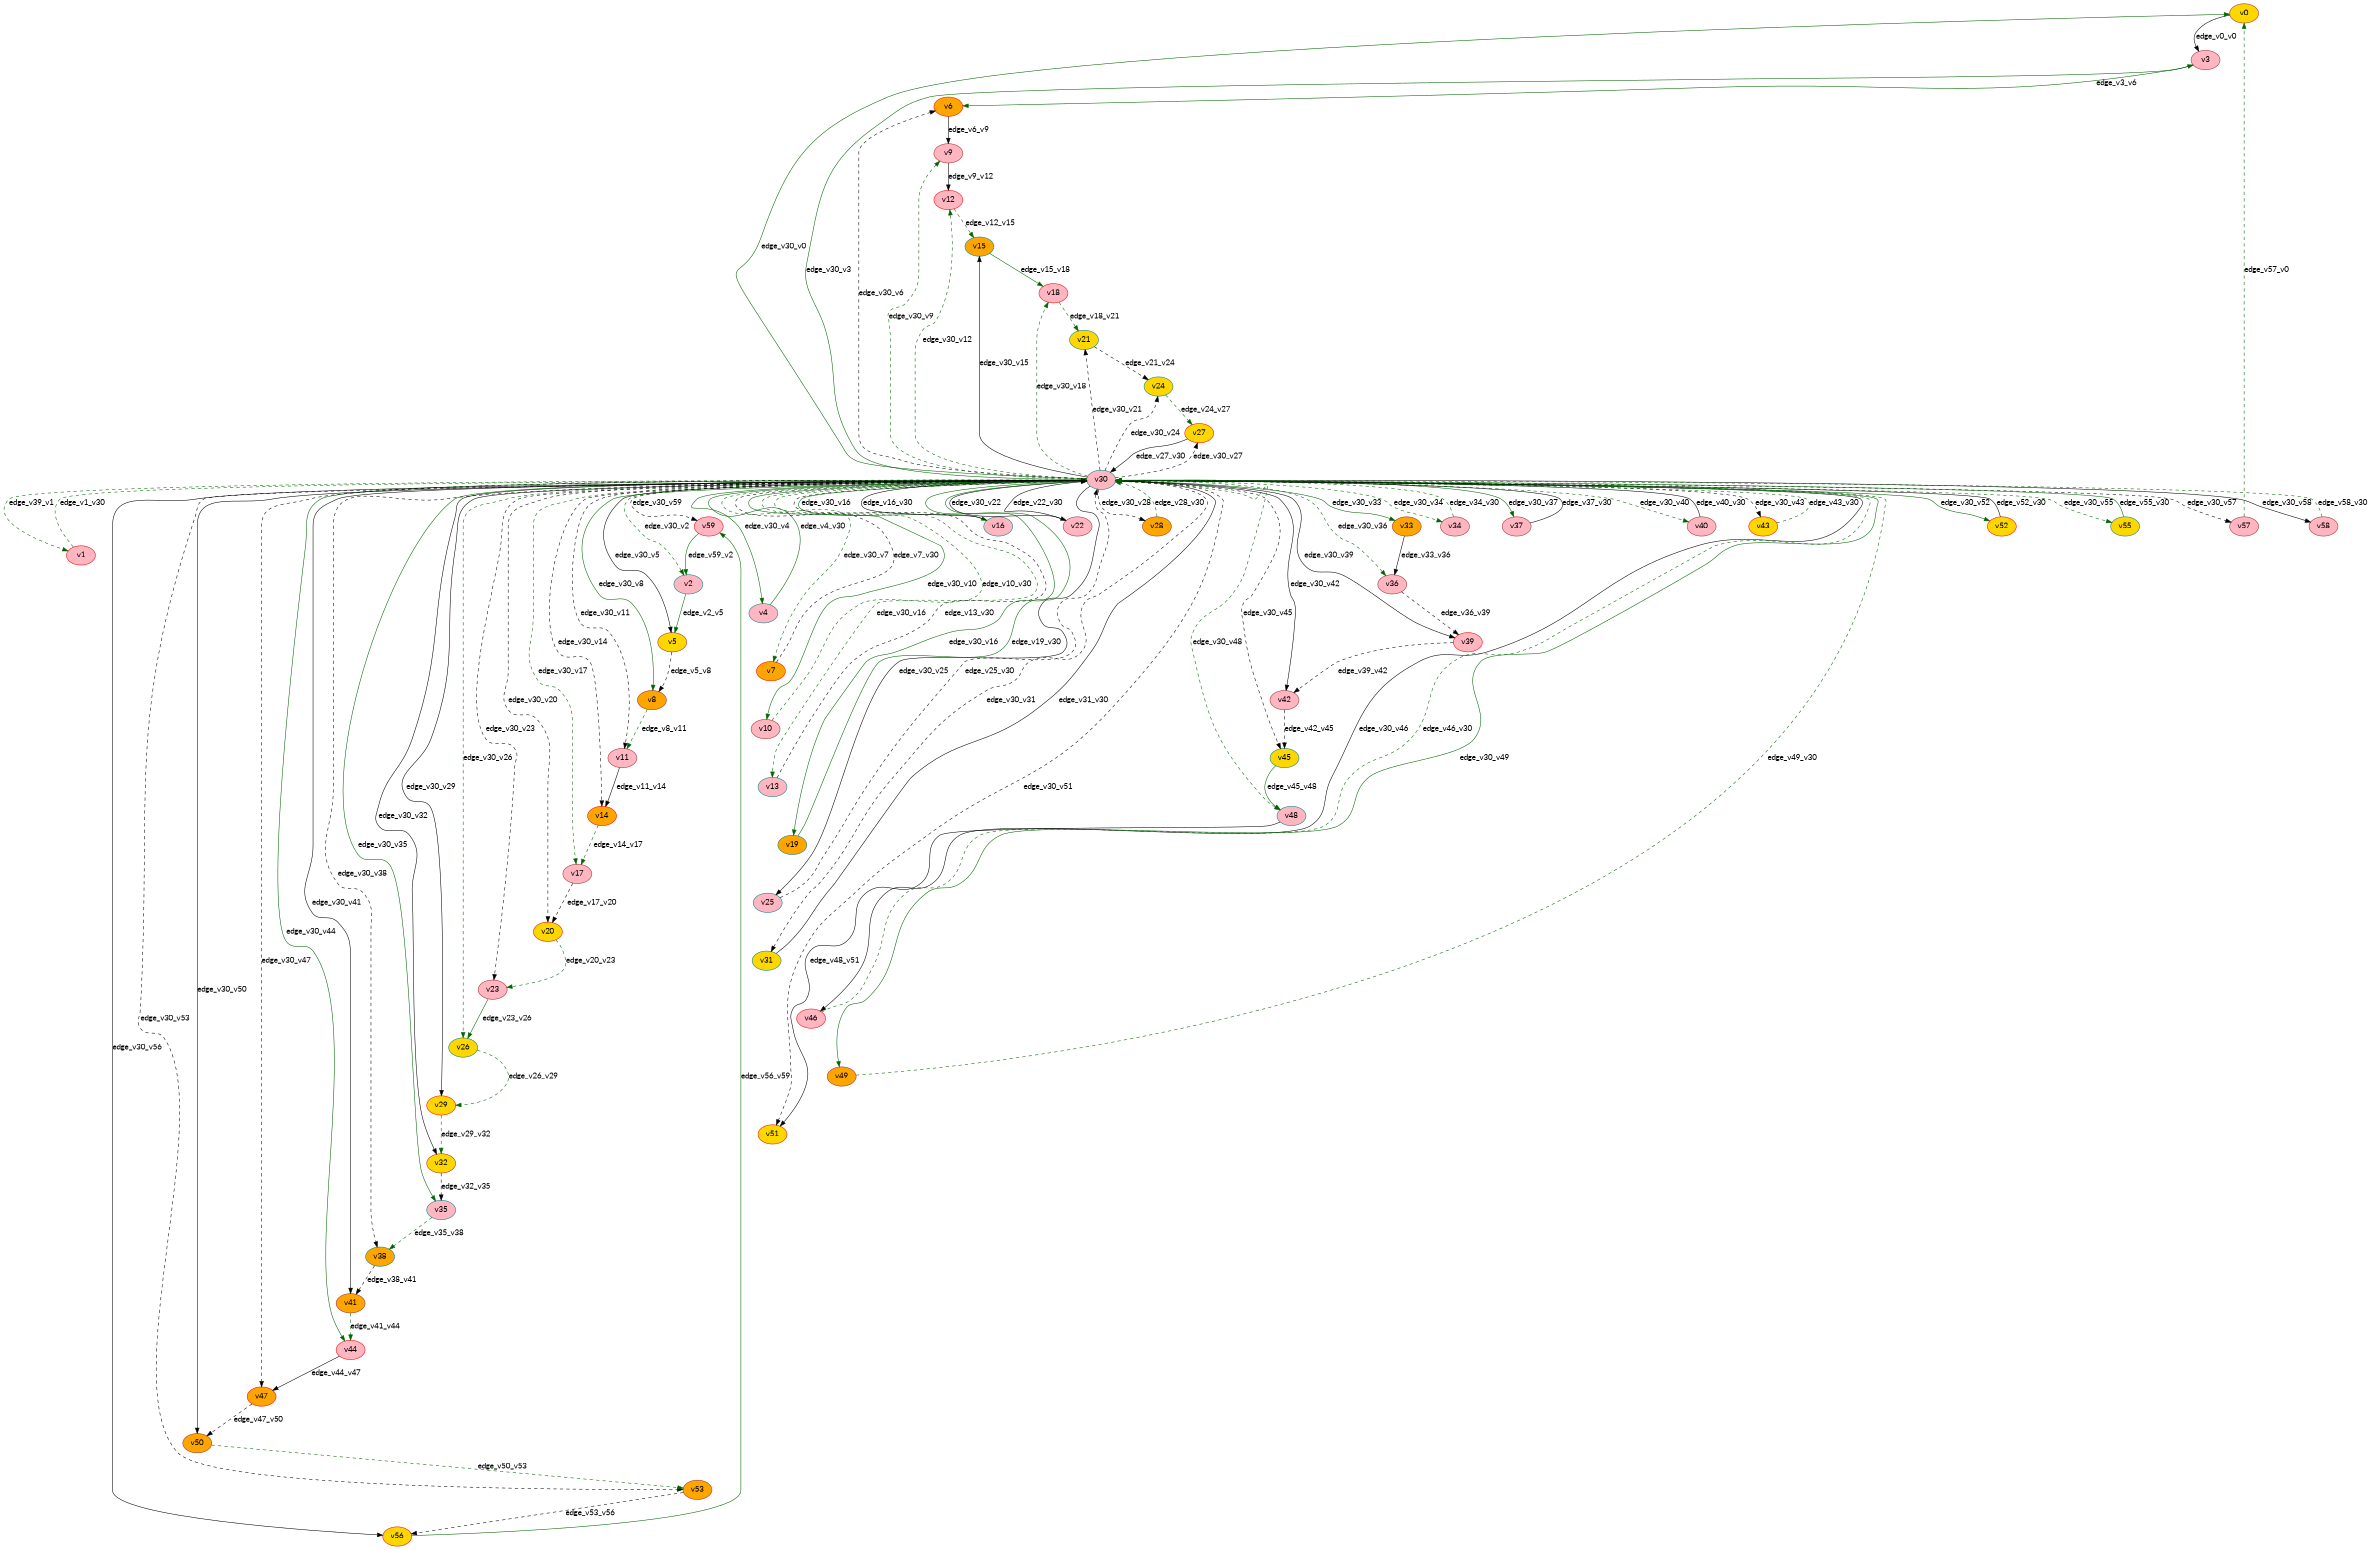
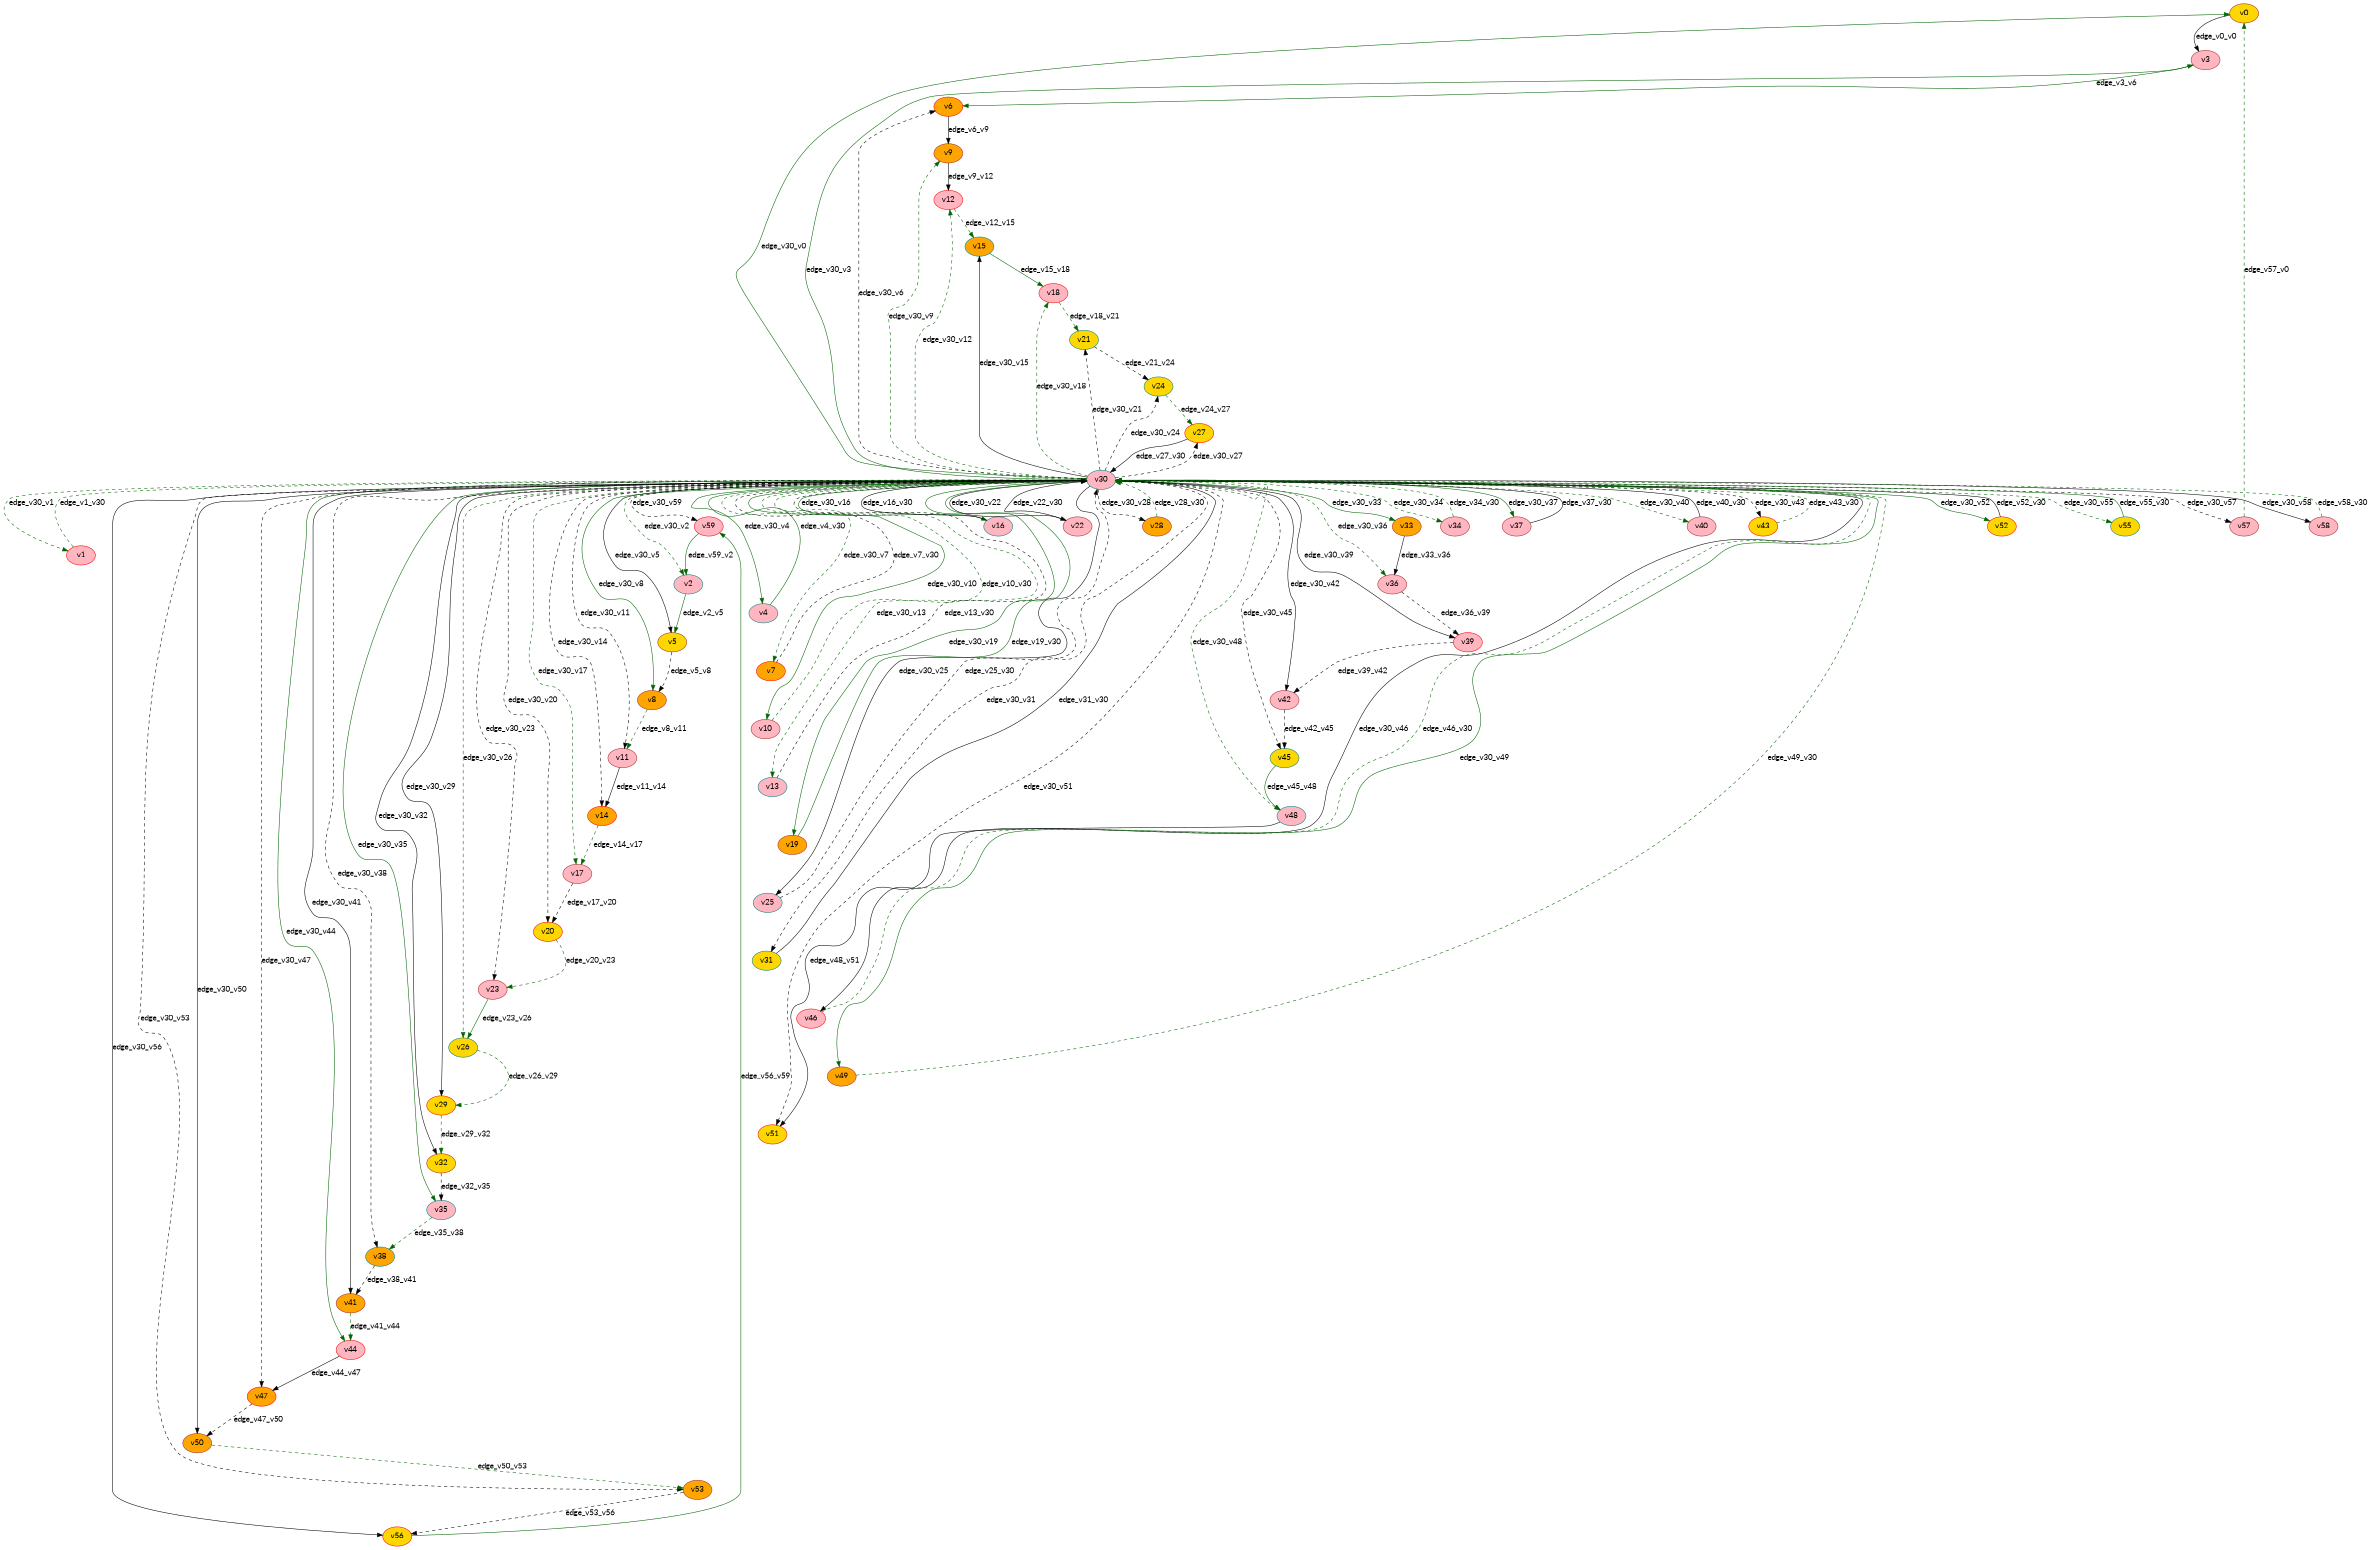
node "v9": fillcolor lightpink -> orange
edge "v30" -> "v1": label "edge_v39_v1" -> "edge_v30_v1"
edge "v30" -> "v13": label "edge_v30_v16" -> "edge_v30_v13"
edge "v30" -> "v19": label "edge_v30_v16" -> "edge_v30_v19"
node "v19": color teal -> brown
